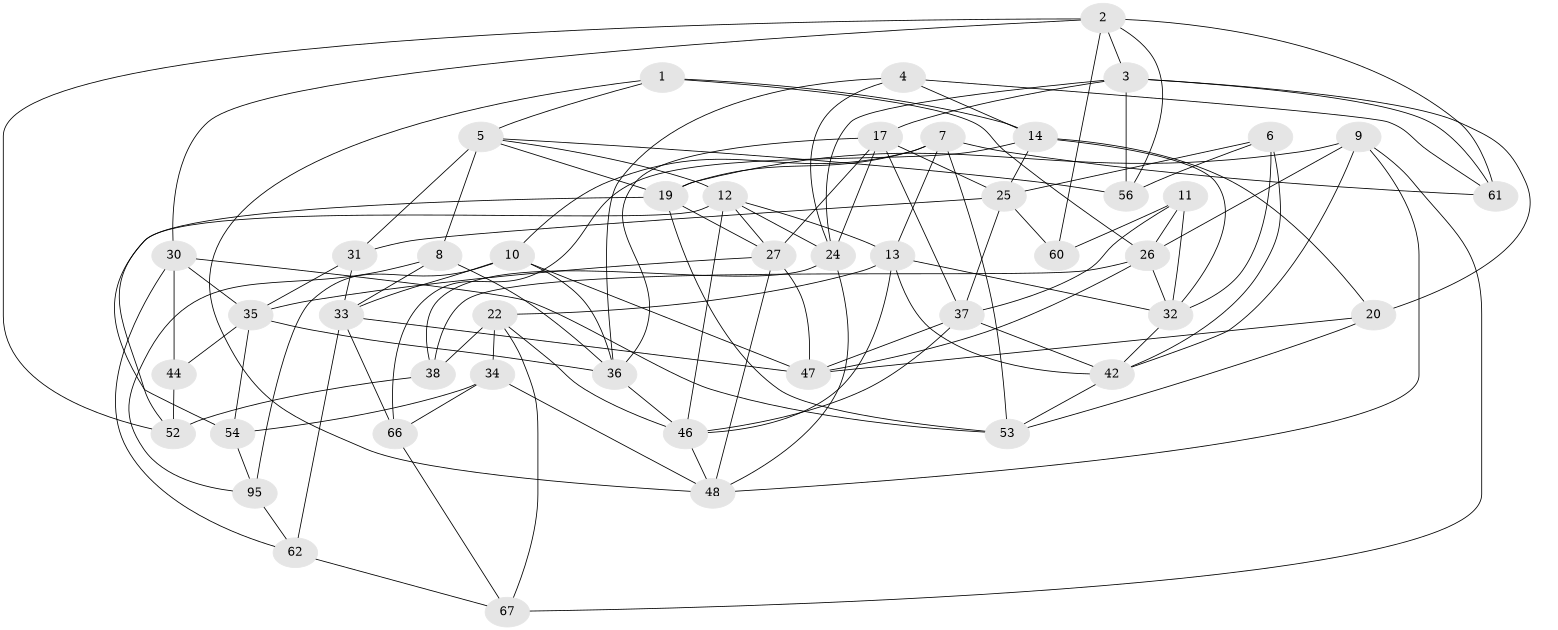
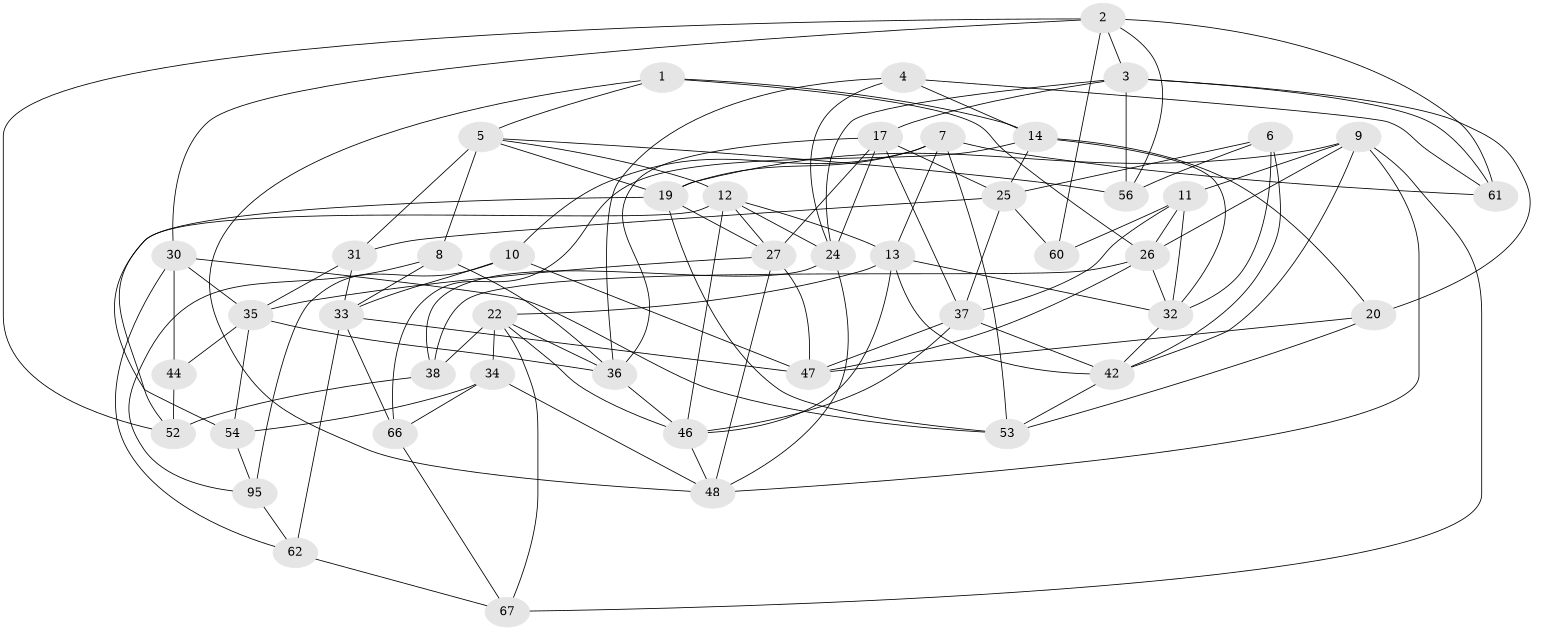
edge "9" -- "11": added
edge "10" -- "36": now "22" -- "36"
